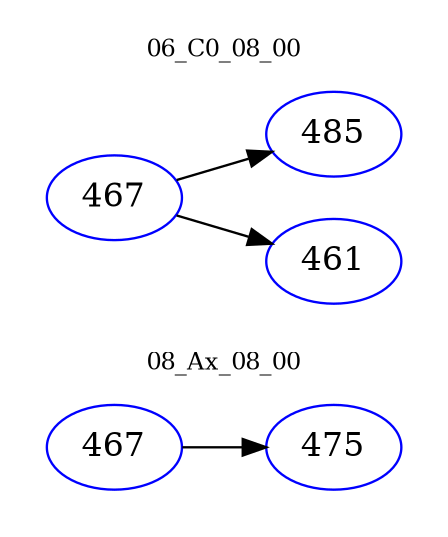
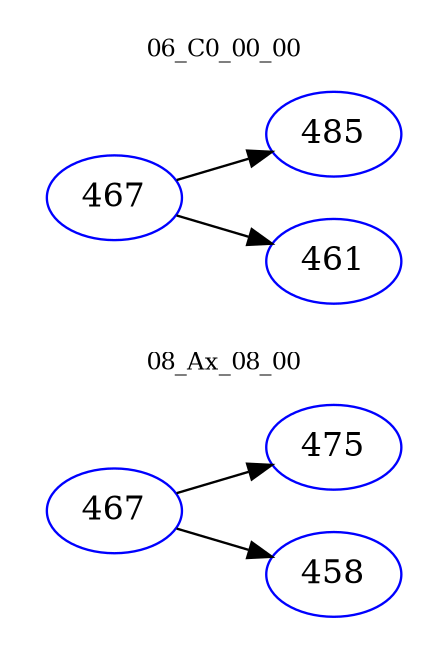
cluster "06_C0_08_00": label "06_C0_08_00" -> "06_C0_00_00"
node "458": added
